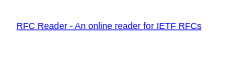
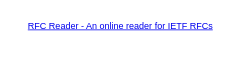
node "RFC Reader - An online reader for IETF RFCs": moved (120, 30) -> (132, 30)
